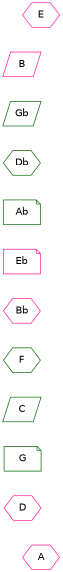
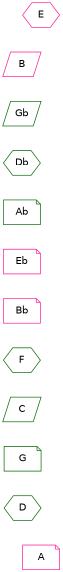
node "Bb": shape hexagon -> note
node "D": color deeppink -> darkgreen
node "A": shape hexagon -> note
